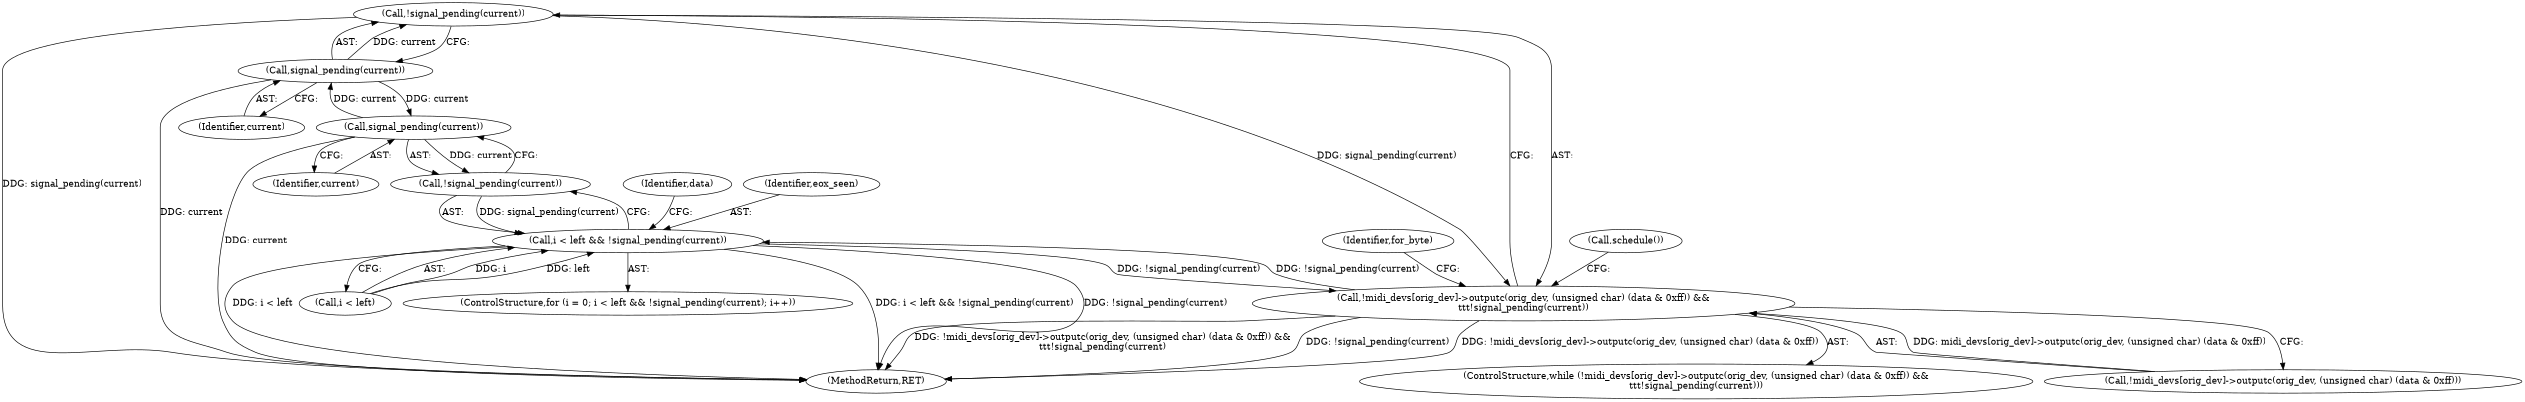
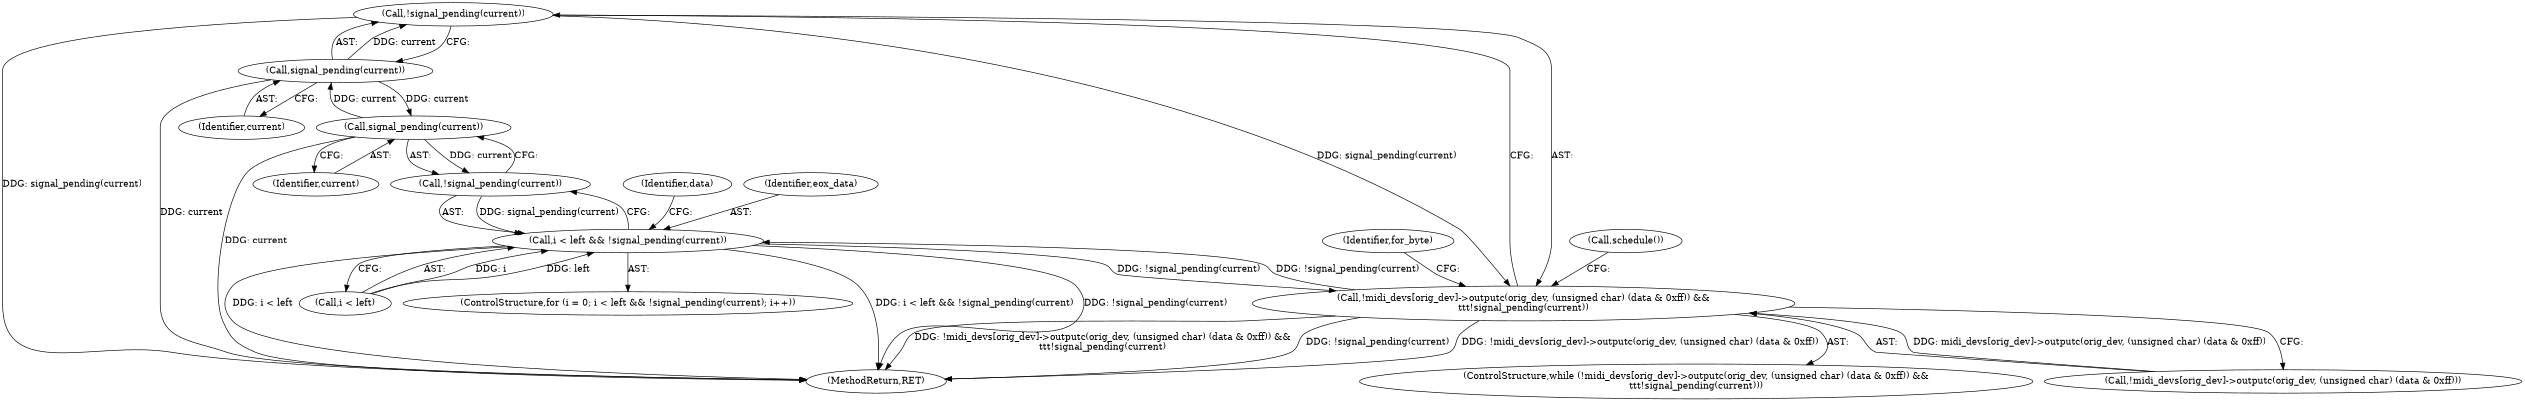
node "(Identifier,eox_seen)": label "(Identifier,eox_seen)" -> "(Identifier,eox_data)"
